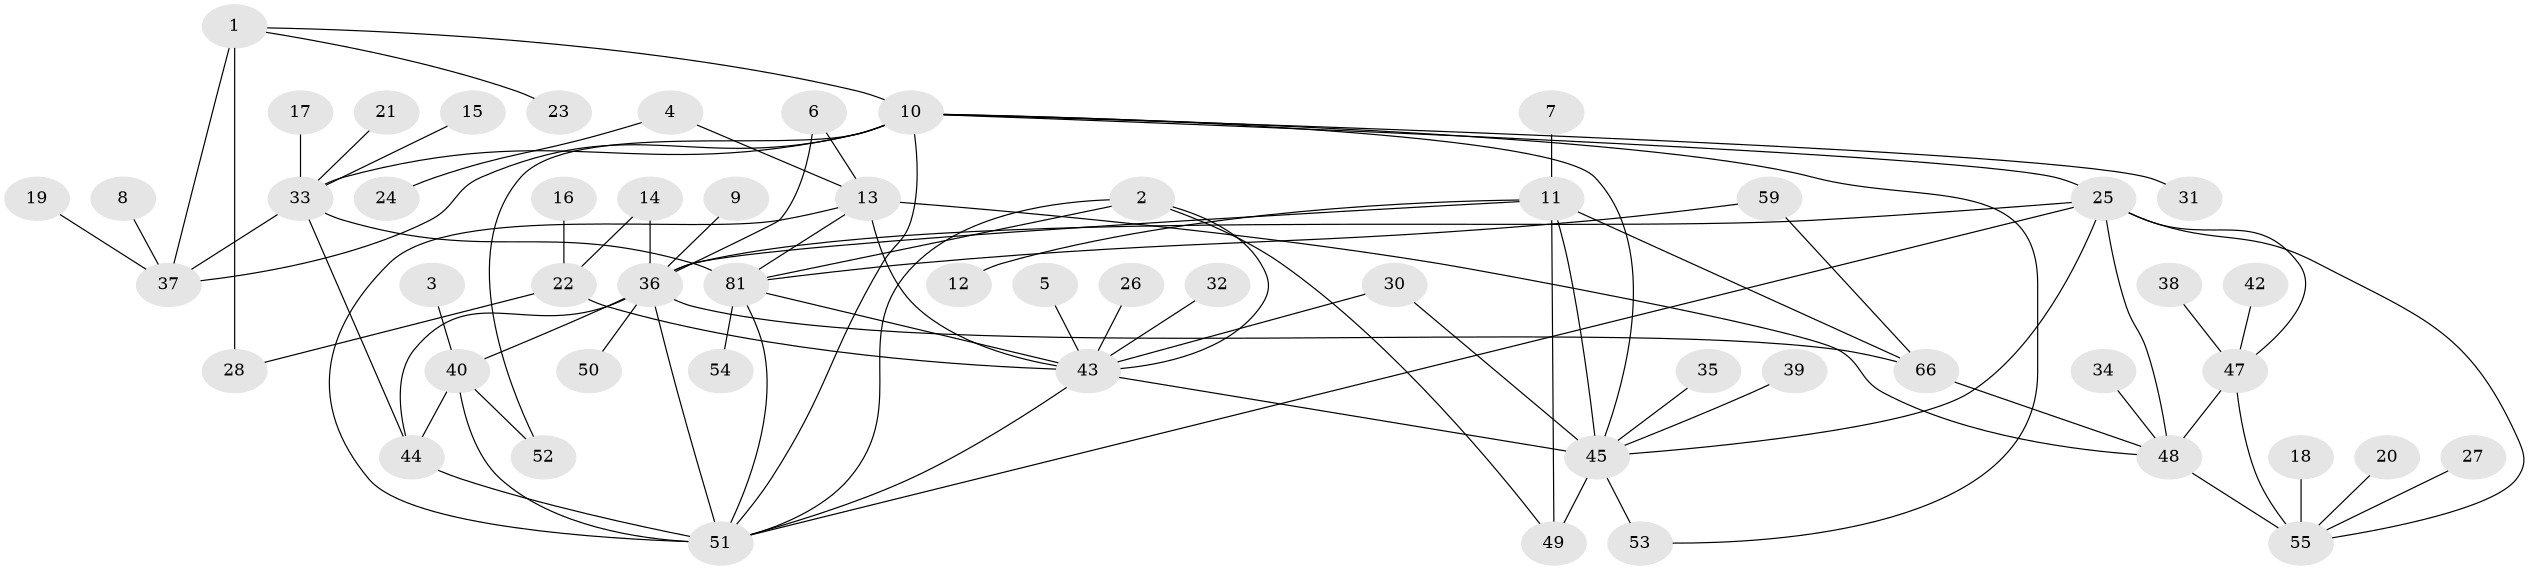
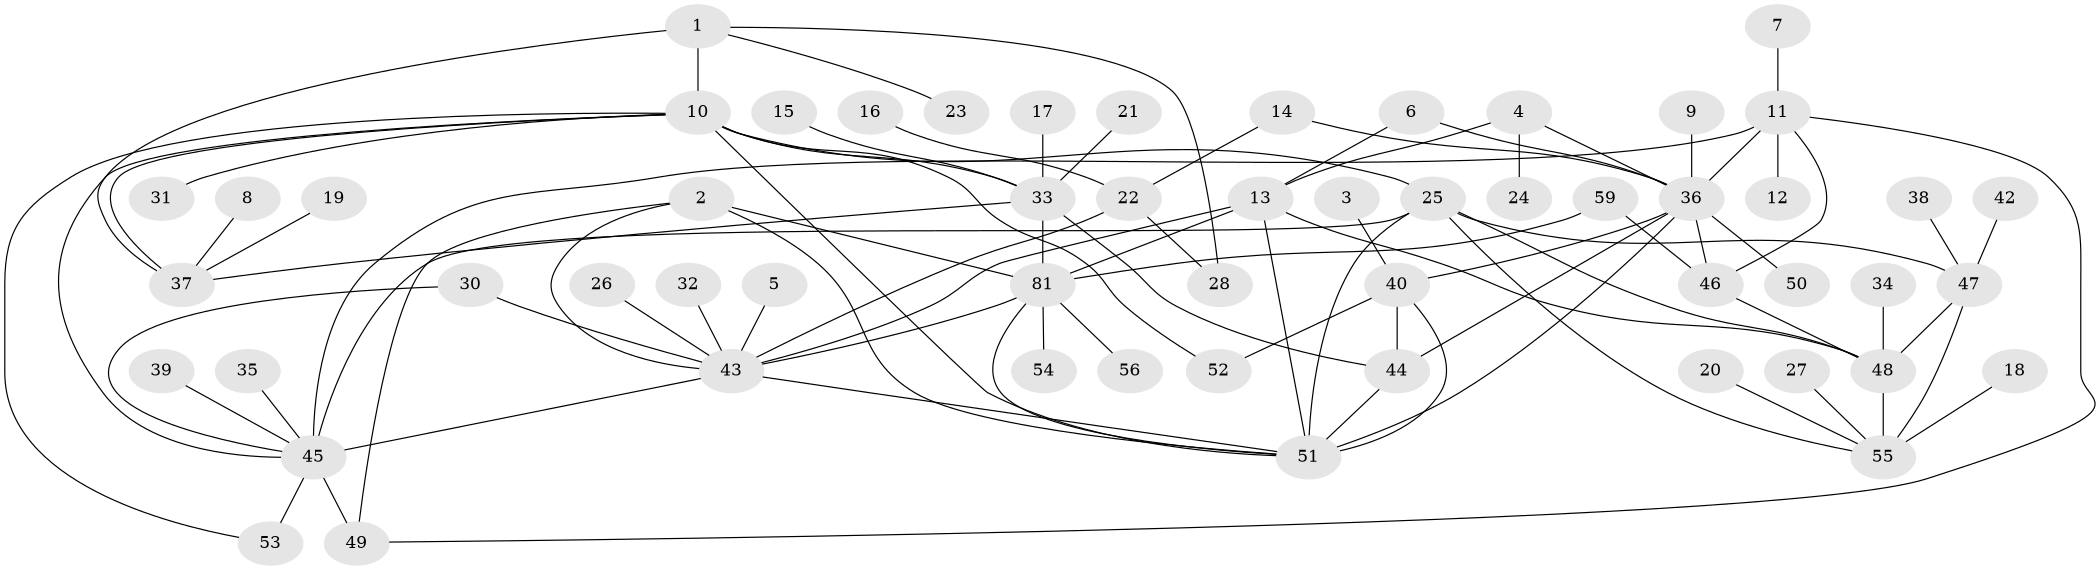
edge "25" -- "36": now "4" -- "36"
node "56": added
node "66": label "66" -> "46"
